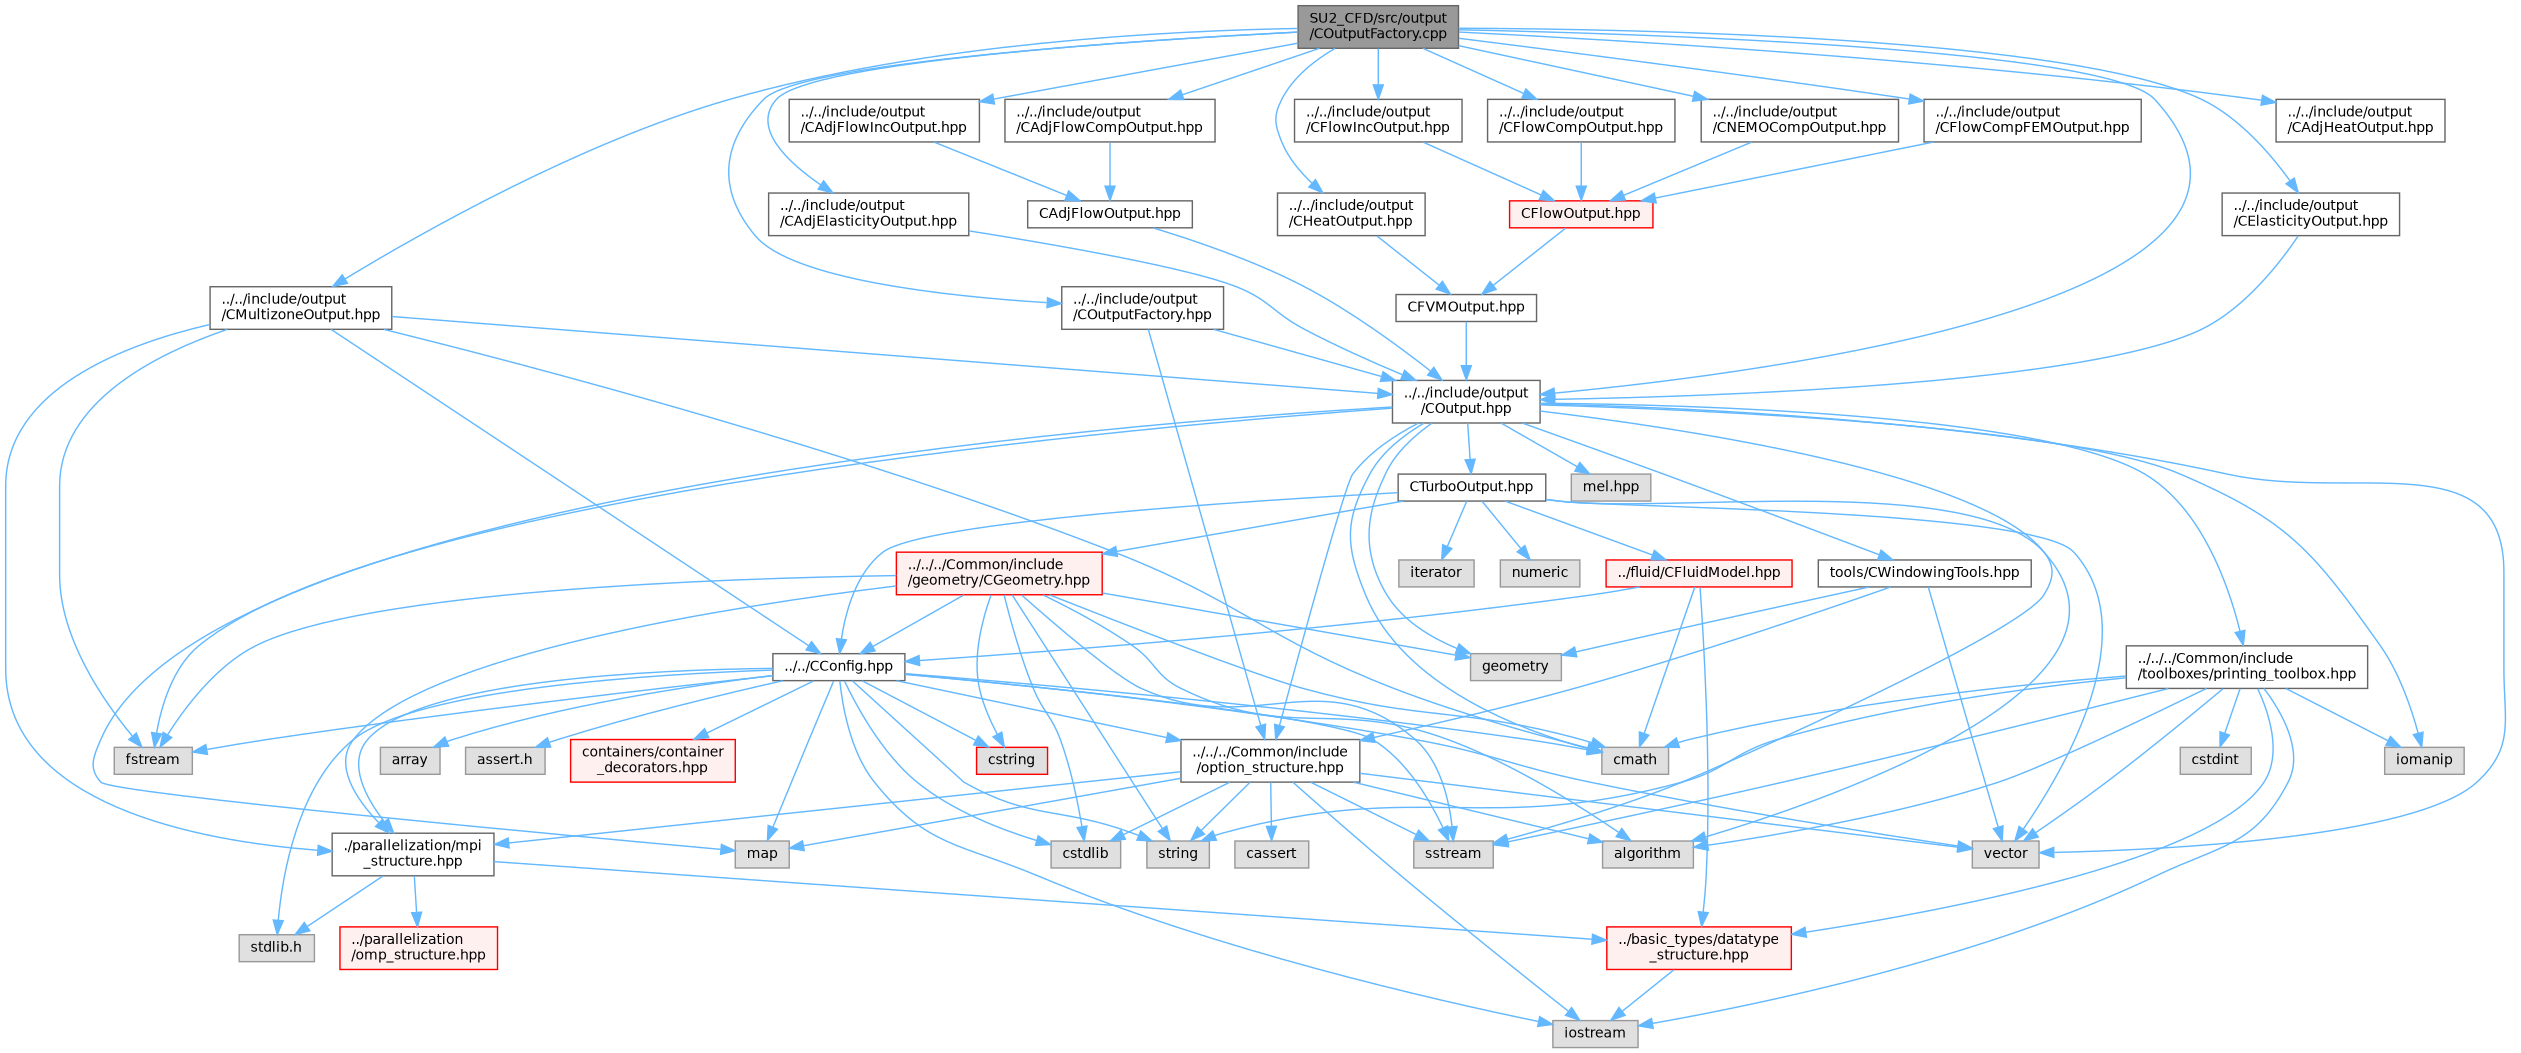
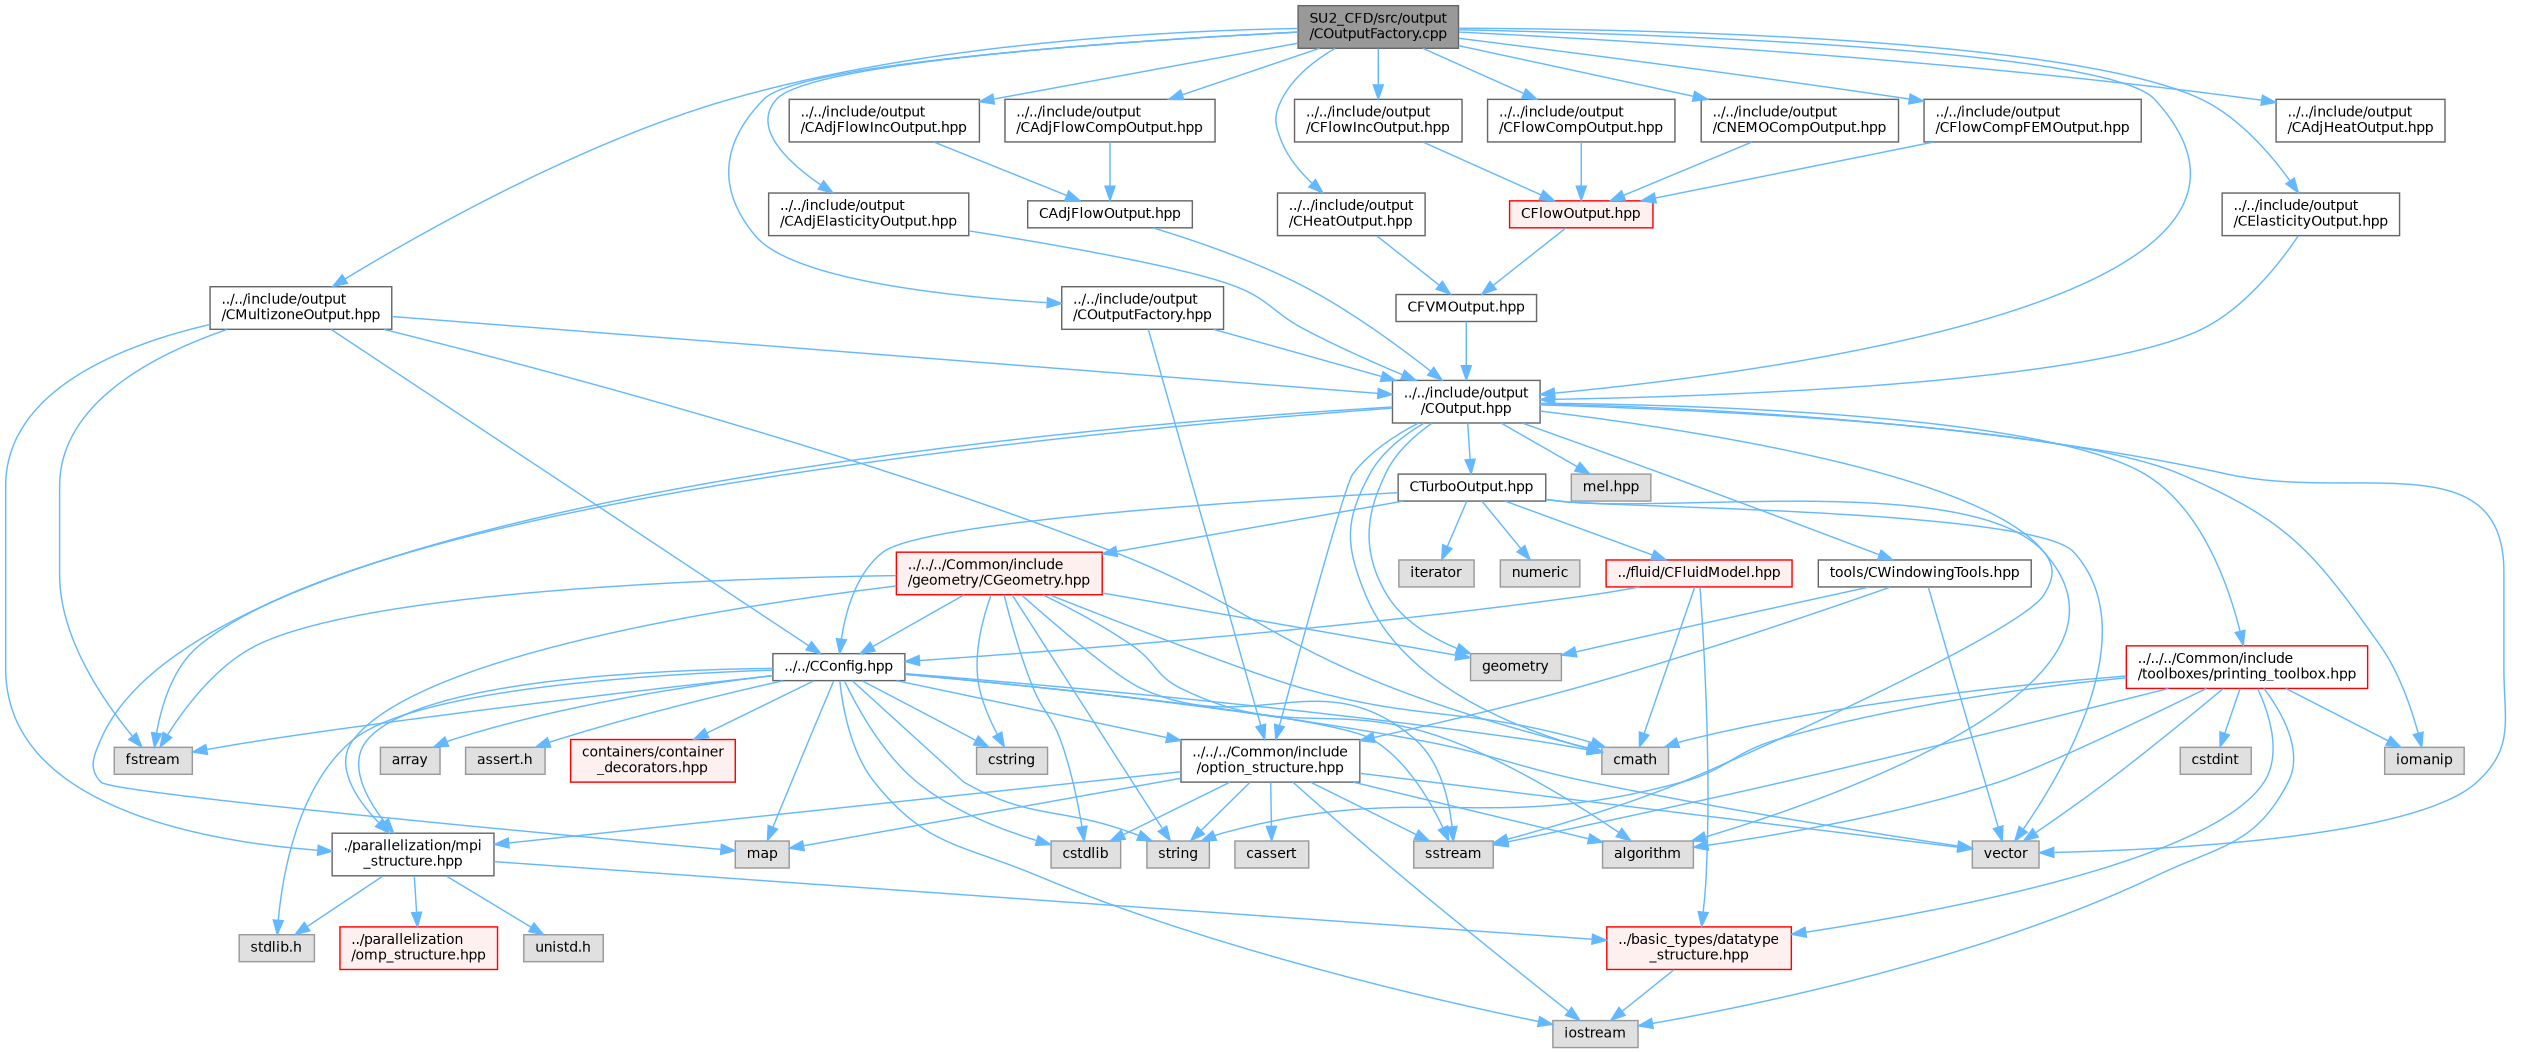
node "../../../Common/include /toolboxes/printing_toolbox.hpp": color grey40 -> red
node "cstring": color red -> grey60
node "unistd.h": added
